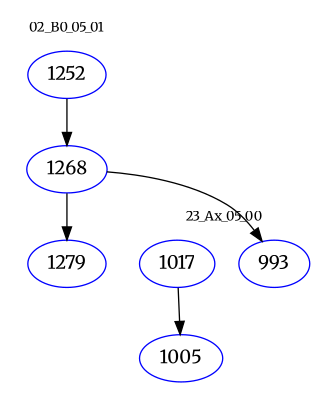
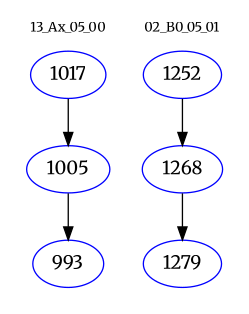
edge "1268" -> "993": now "1005" -> "993"
cluster "23_Ax_05_00": label "23_Ax_05_00" -> "13_Ax_05_00"
